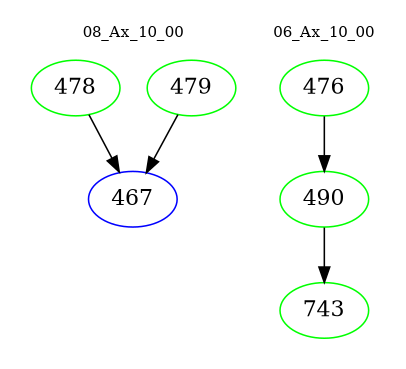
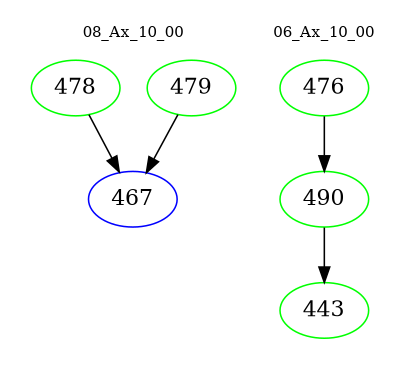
node "743": label "743" -> "443"
